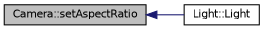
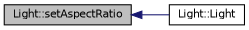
node "Camera::setAspectRatio": label "Camera::setAspectRatio" -> "Light::setAspectRatio"
